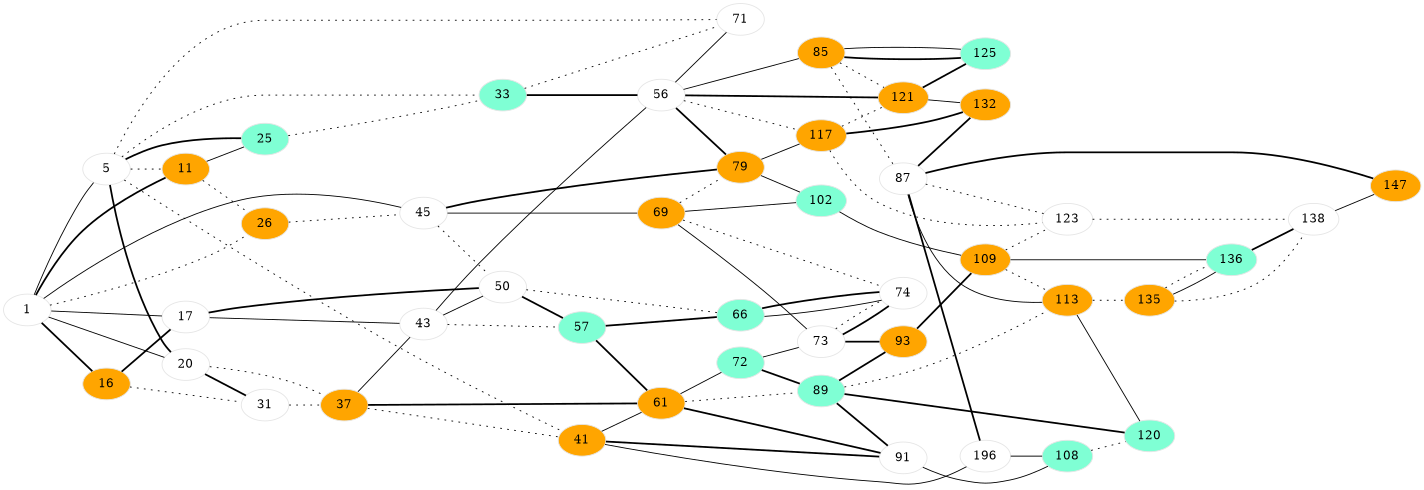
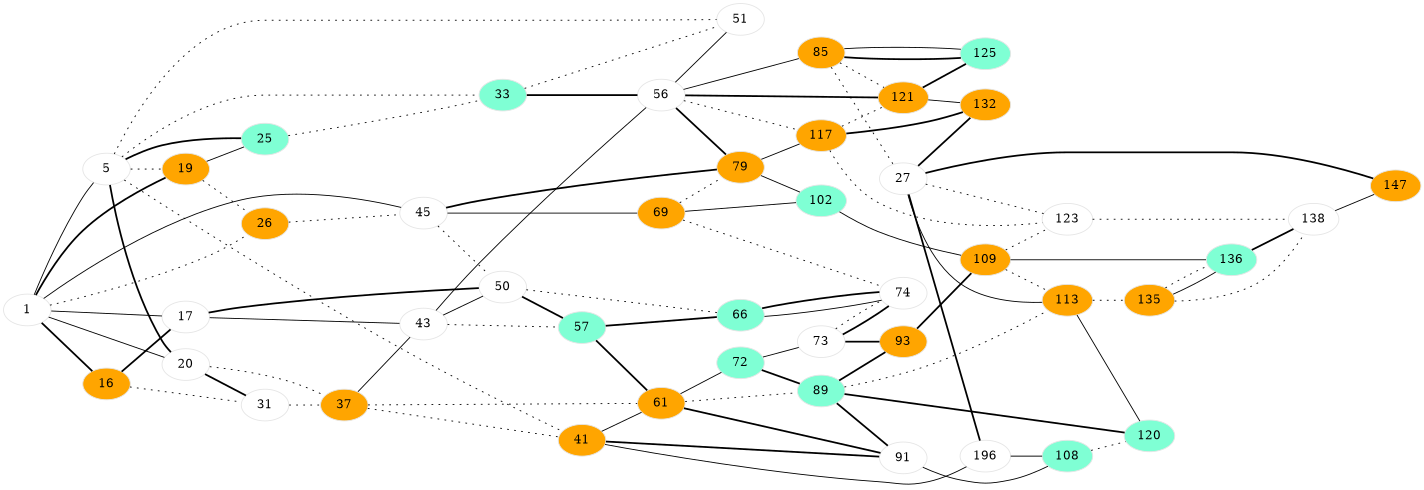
node "71": label "71" -> "51"
node "11": label "11" -> "19"
node "87": label "87" -> "27"
edge "69" -- "73": removed
edge "61" -- "37": style bold -> dotted
